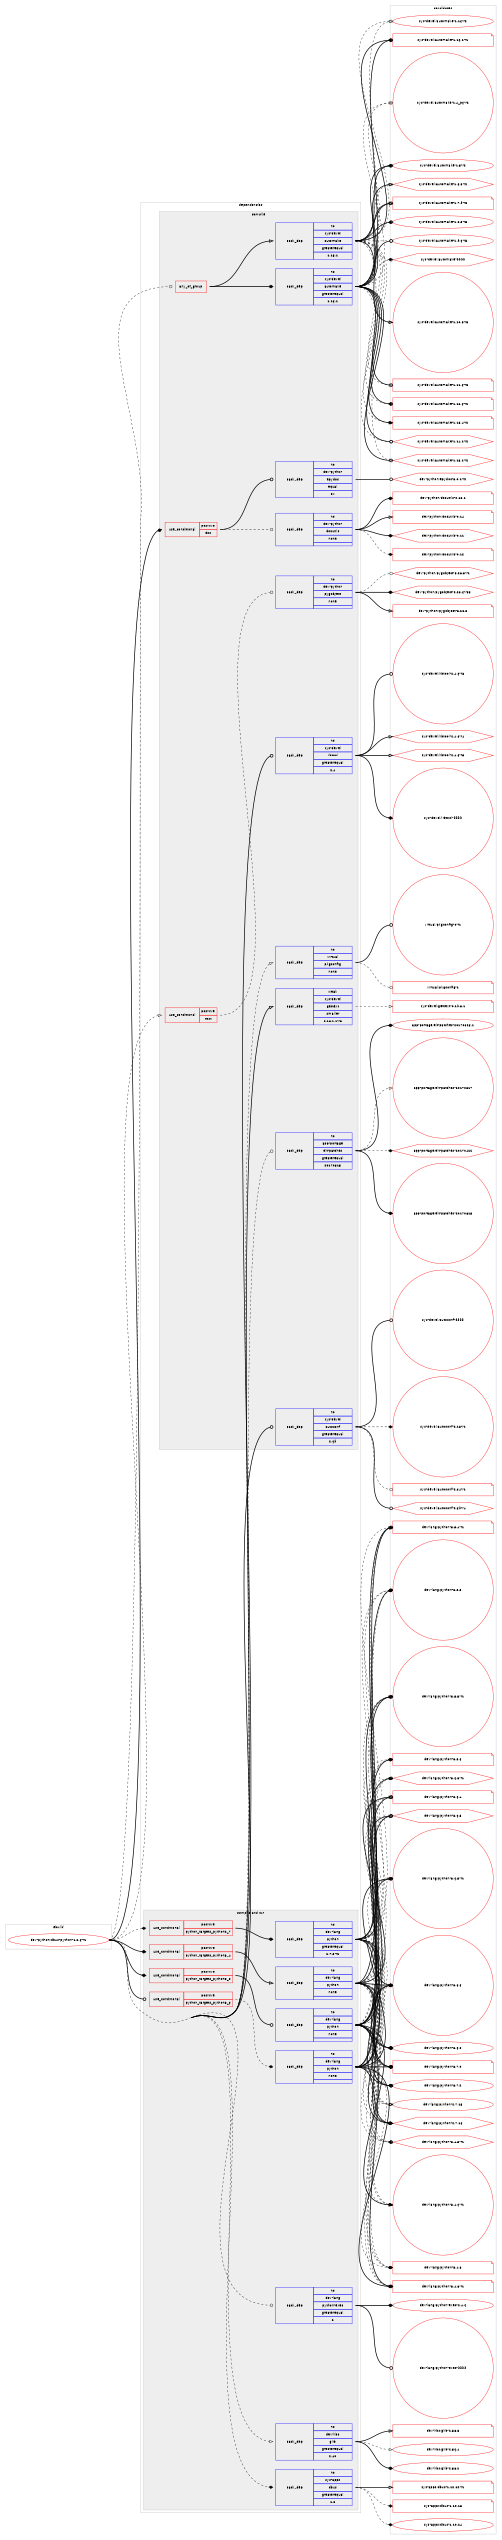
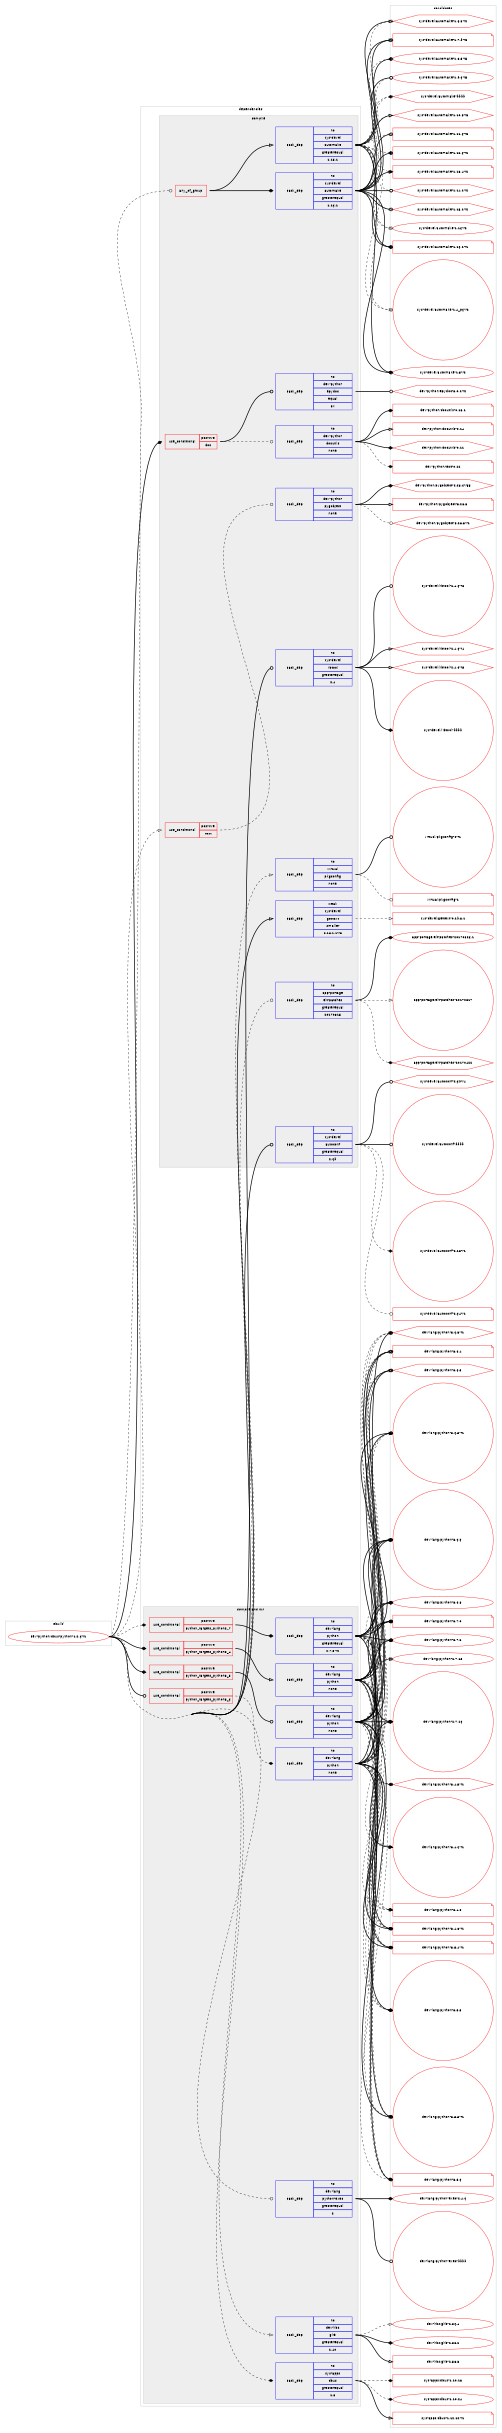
node "sys-devel/automake-1.10.3-r3": shape circle -> hexagon
node "dev-python/docutils-0.12": label "dev-python/docutils-0.12" -> "dev-python/test-0.12"
node "app-portage/elt-patches-20170815": removed
node "dev-lang/python-2.7.16": shape hexagon -> circle
